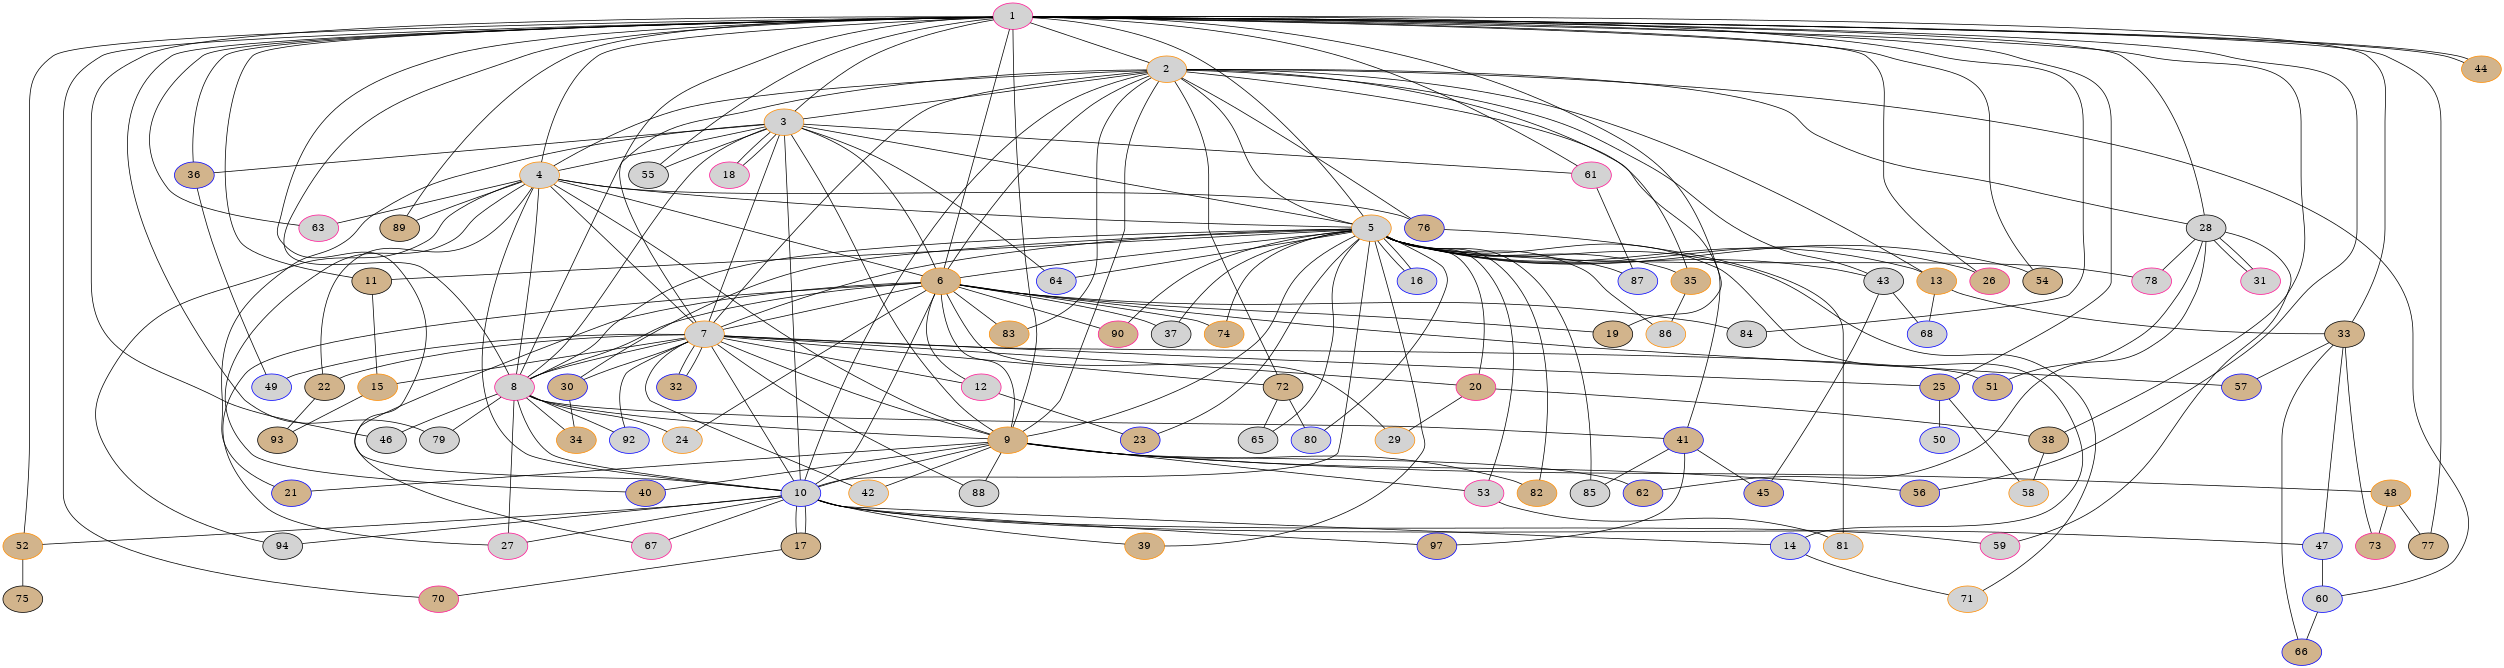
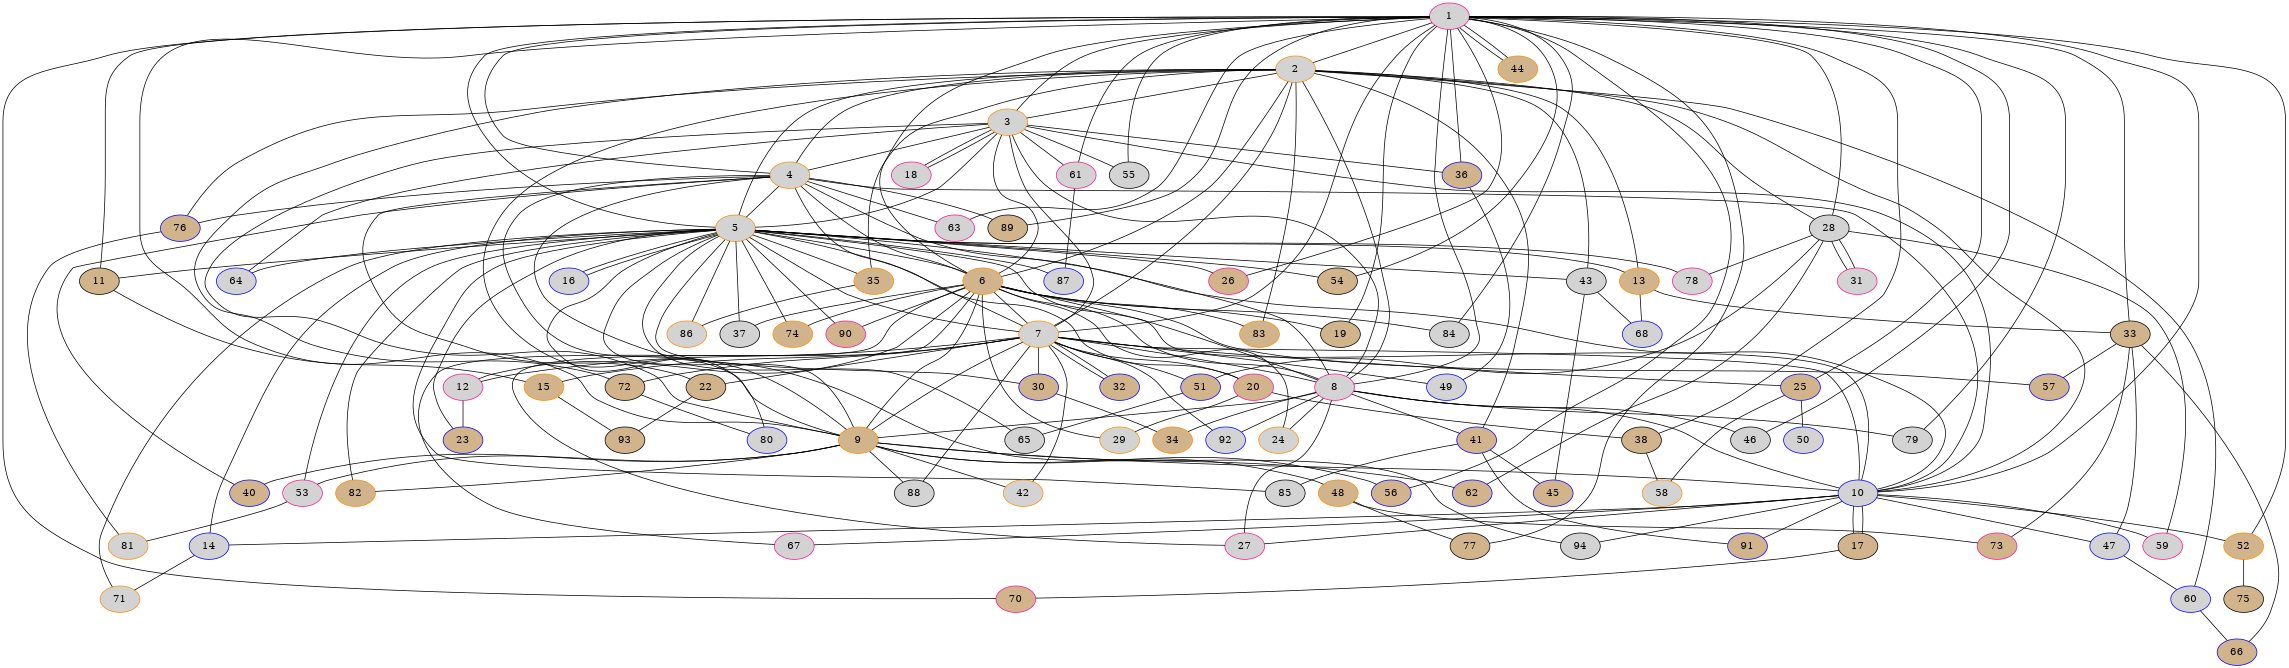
edge "72" -- "65": now "51" -- "65"
node "21": removed
node "39": removed
node "97": label "97" -> "91"
